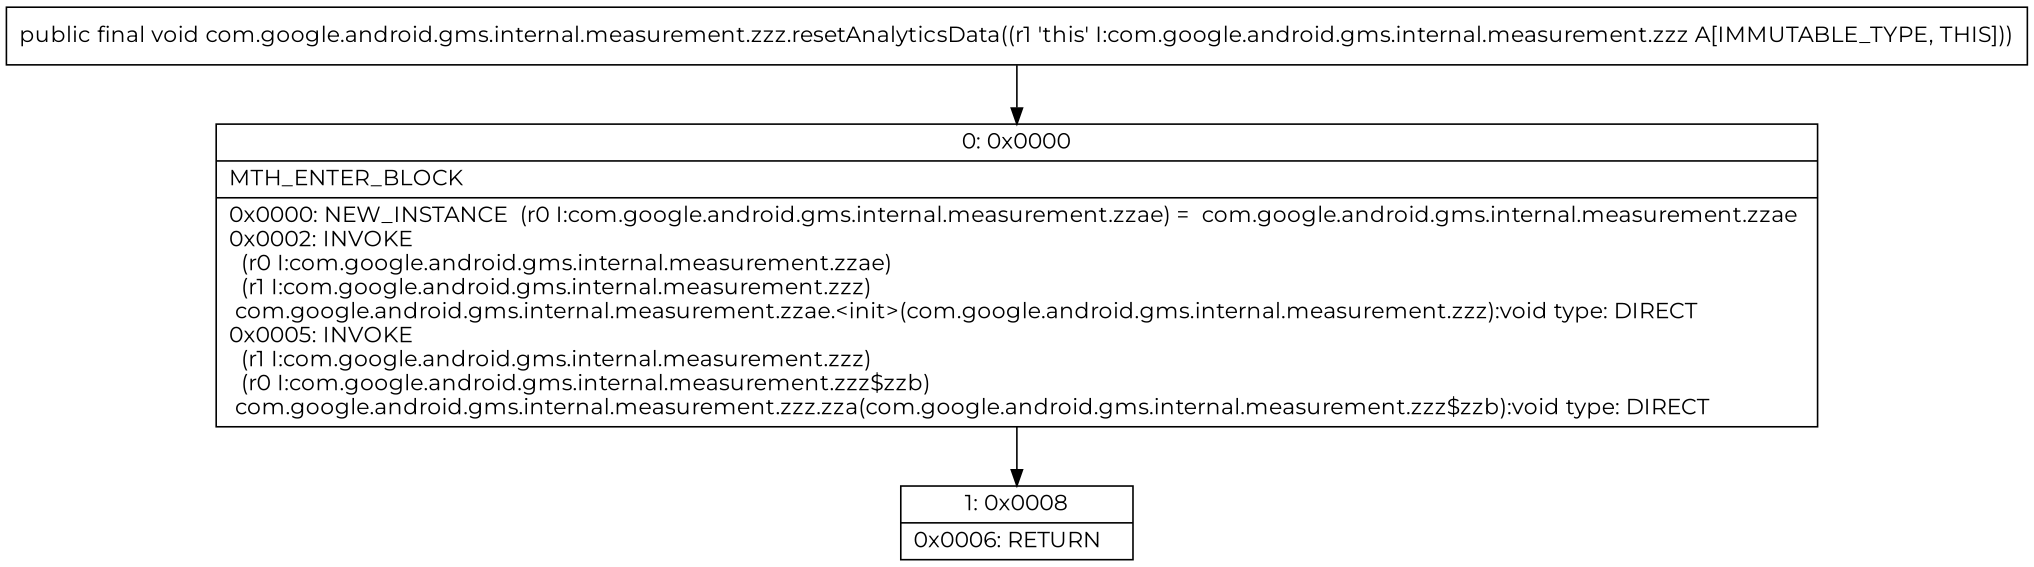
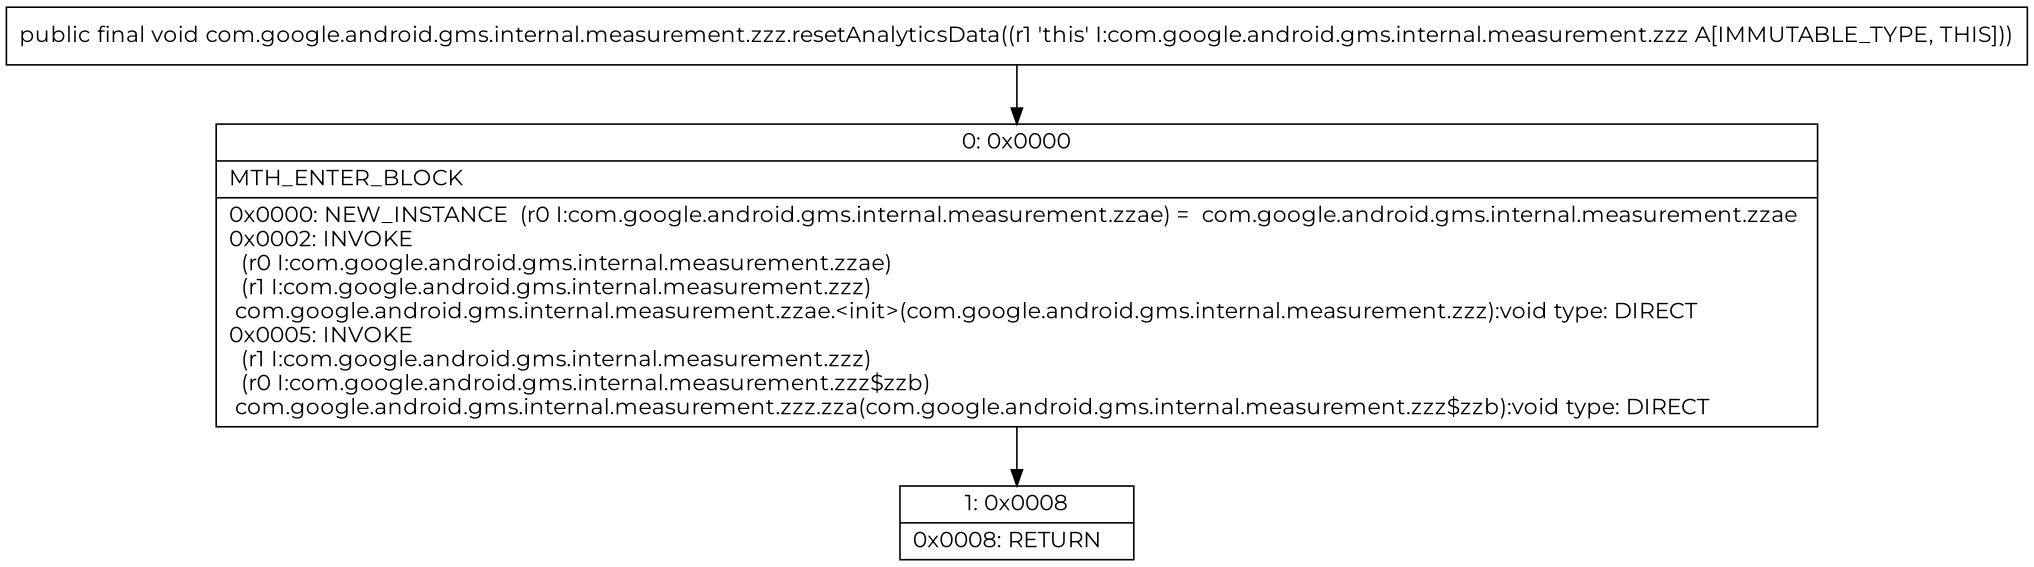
node "1: 0x0008": text "0x0006: RETURN" -> "0x0008: RETURN"
